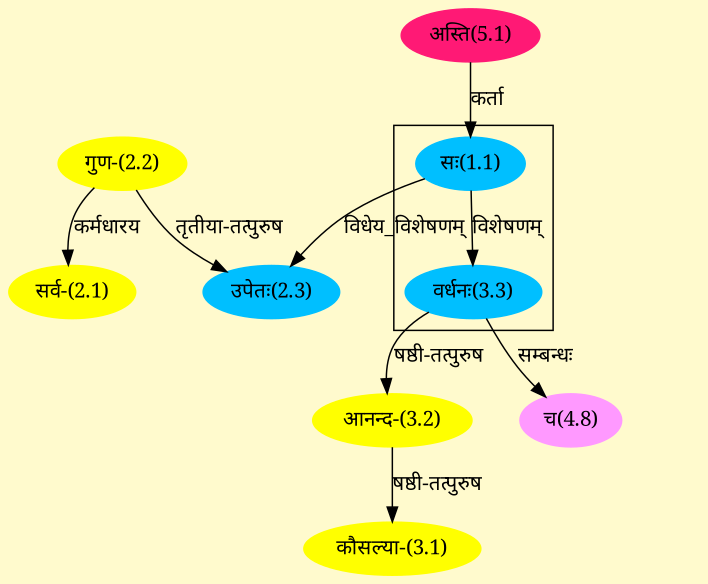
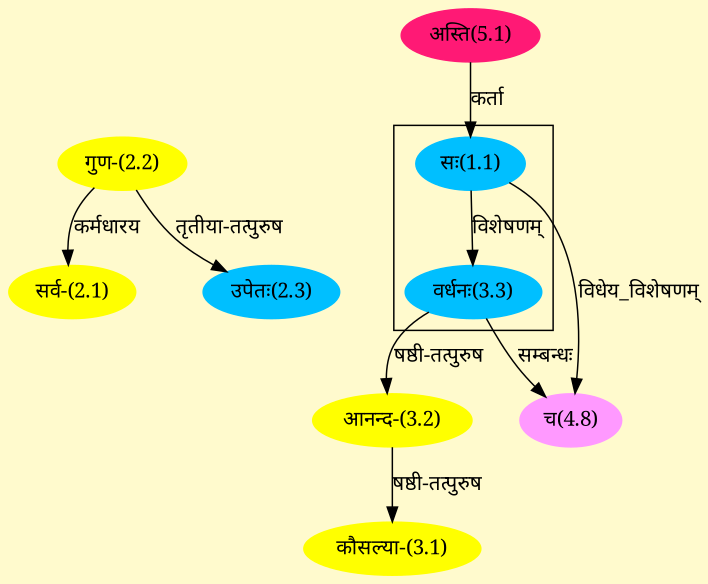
edge "सः(1.1)" -> "उपेतः(2.3)": now "सः(1.1)" -> "च(4.8)"
